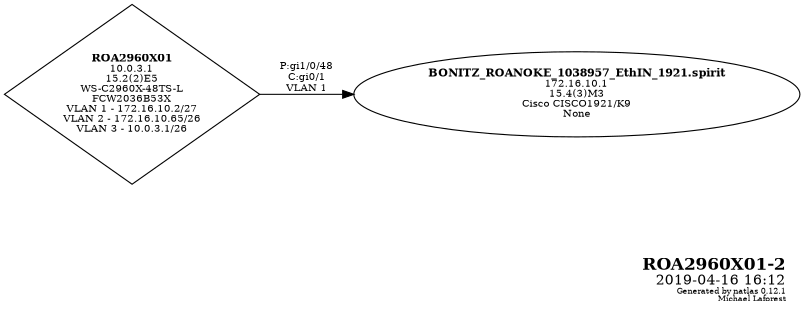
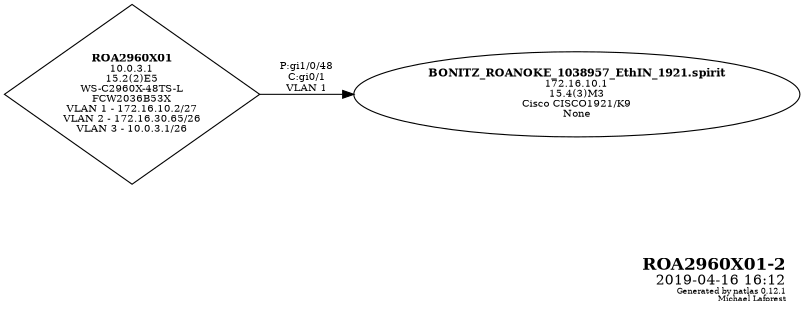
node "ROA2960X01": text "VLAN 2 - 172.16.10.65/26" -> "VLAN 2 - 172.16.30.65/26"
